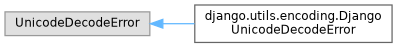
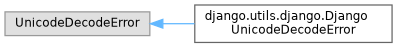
node "django.utils.encoding.Django UnicodeDecodeError": label "django.utils.encoding.Django UnicodeDecodeError" -> "django.utils.django.Django UnicodeDecodeError"
